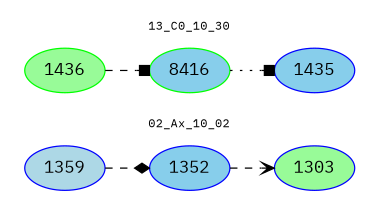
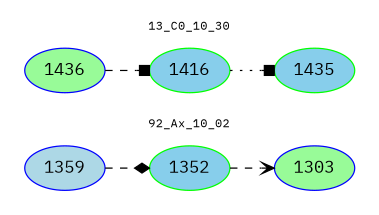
node "1436": color green -> blue
node "8416": label "8416" -> "1416"
node "1435": color blue -> green
cluster "02_Ax_10_02": label "02_Ax_10_02" -> "92_Ax_10_02"
node "1352": color blue -> green
